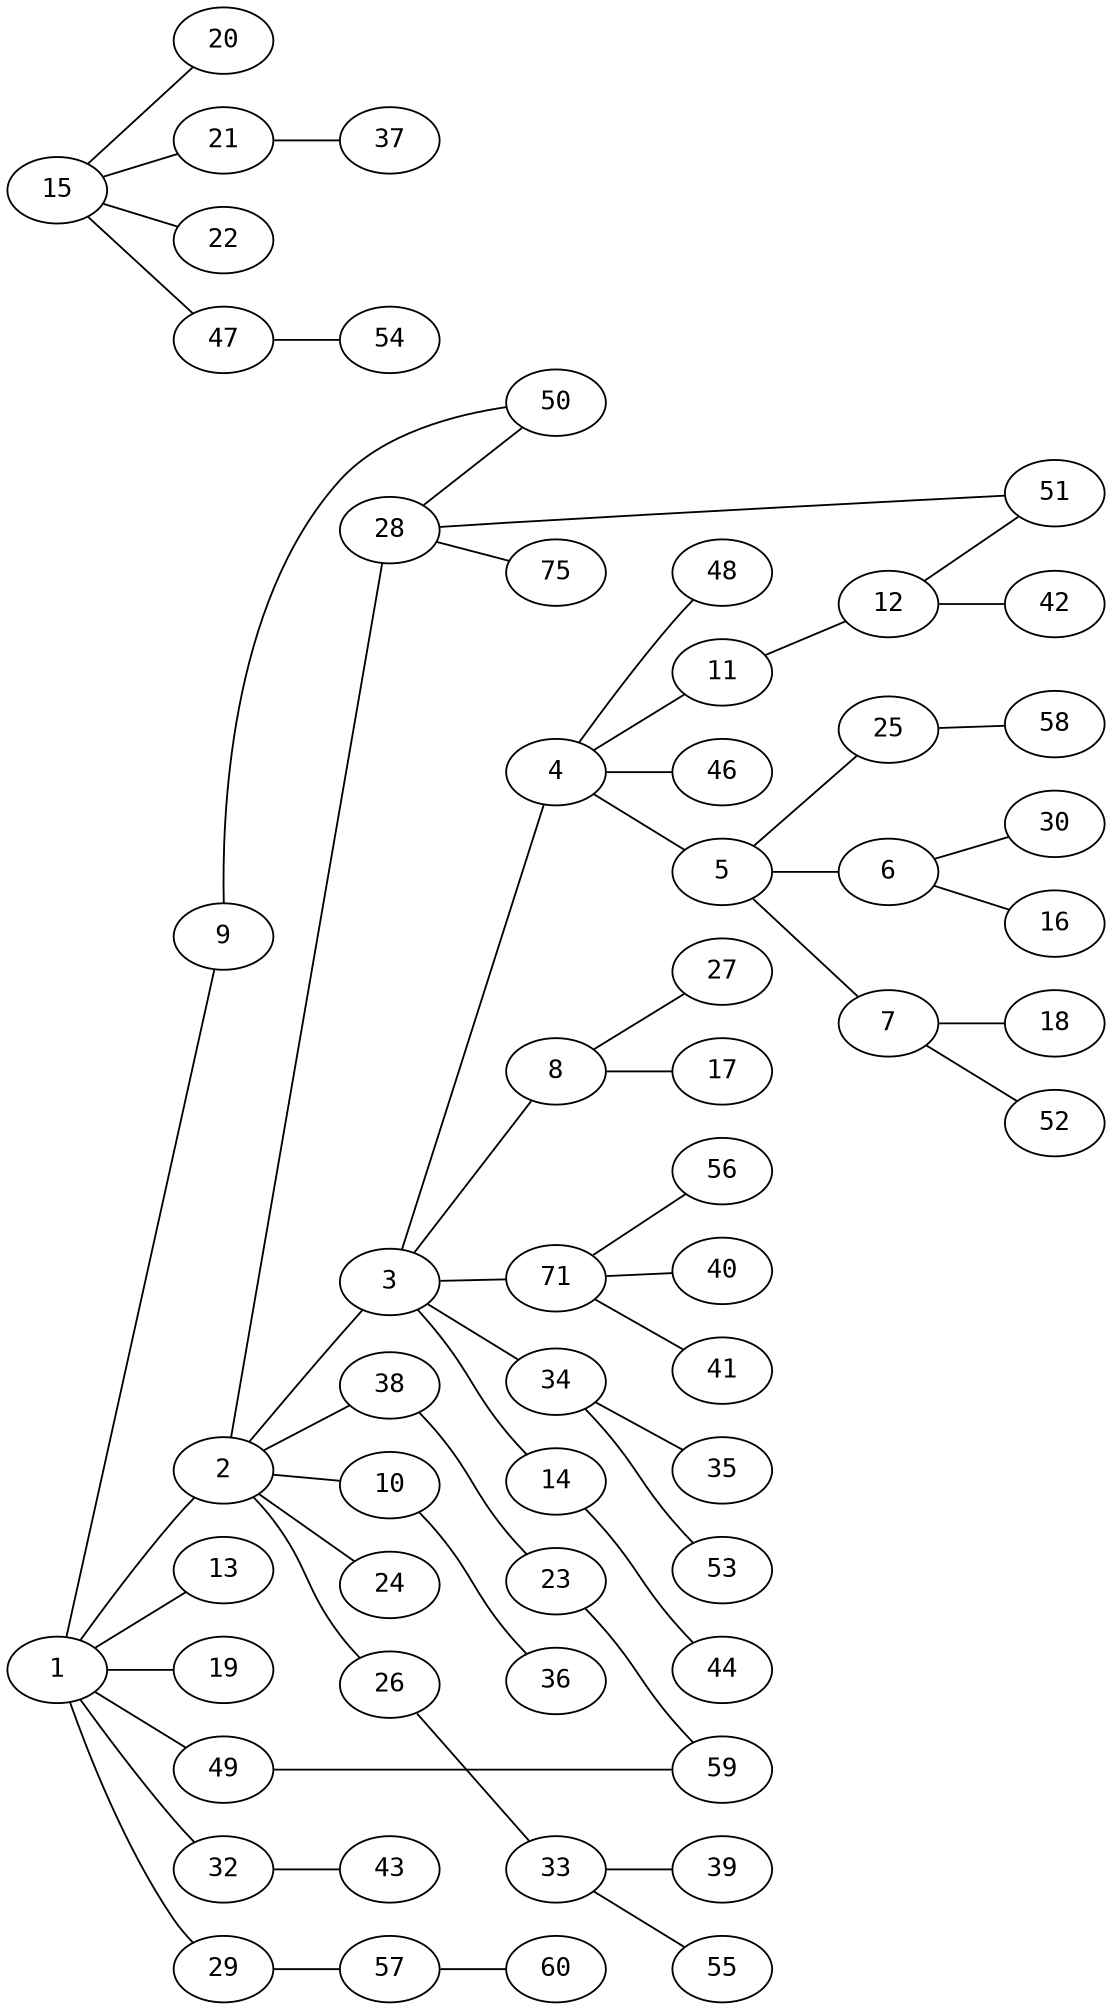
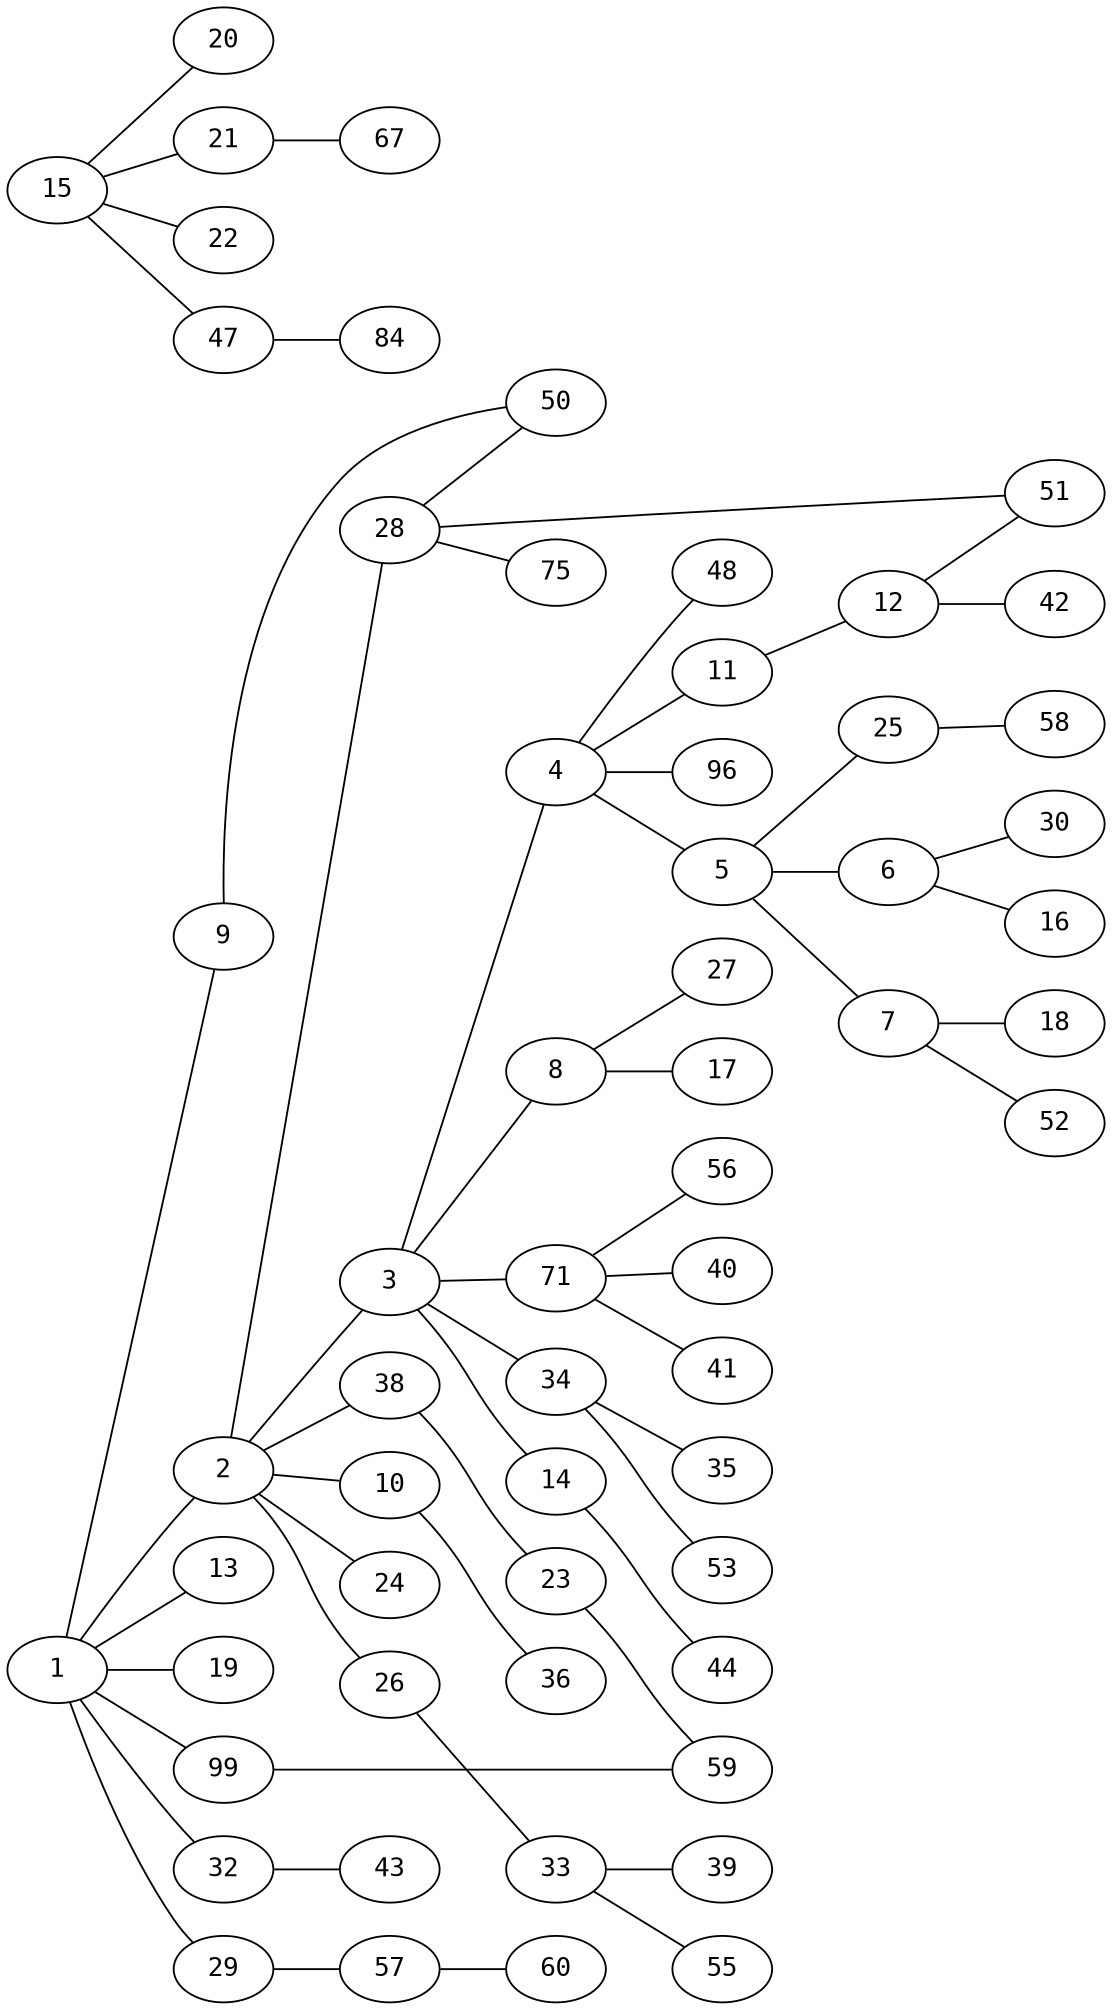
node "37": label "37" -> "67"
node "54": label "54" -> "84"
node "46": label "46" -> "96"
node "49": label "49" -> "99"
